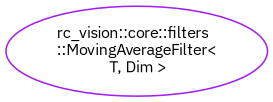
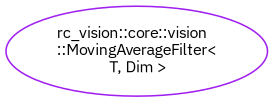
node "rc_vision::core::filters ::MovingAverageFilter< T, Dim >": label "rc_vision::core::filters ::MovingAverageFilter< T, Dim >" -> "rc_vision::core::vision ::MovingAverageFilter< T, Dim >"
